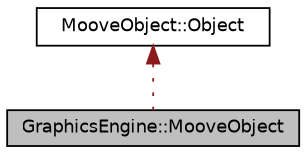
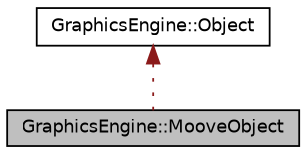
node "MooveObject::Object": label "MooveObject::Object" -> "GraphicsEngine::Object"
